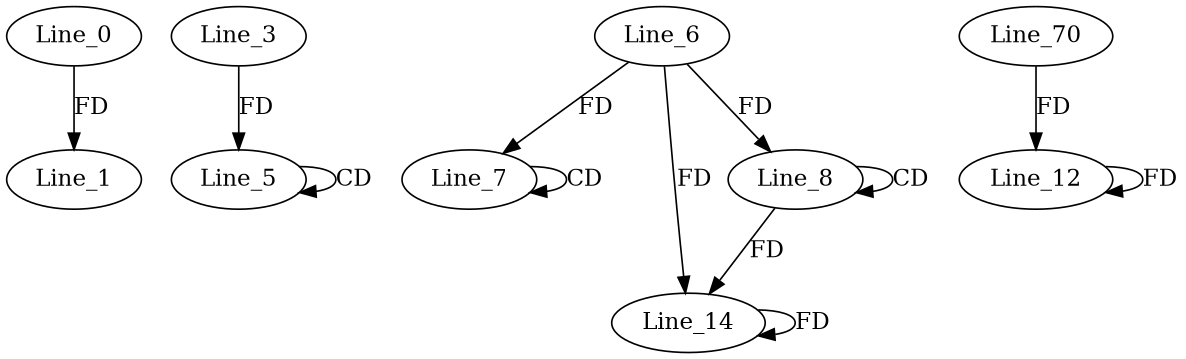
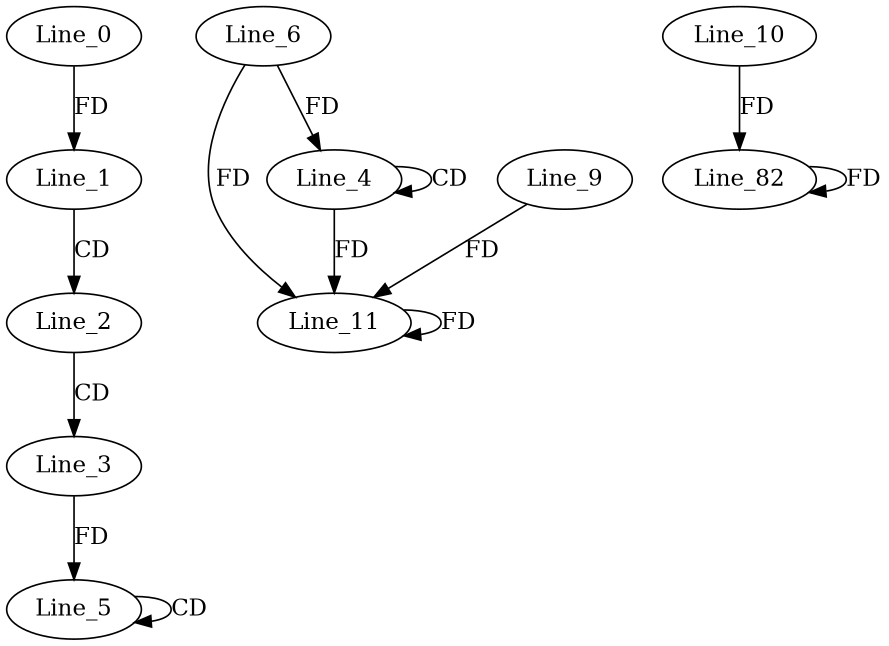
node "Line_70": label "Line_70" -> "Line_10"
node "Line_7": removed
node "Line_9": added
node "Line_8": label "Line_8" -> "Line_4"
node "Line_12": label "Line_12" -> "Line_82"
node "Line_2": added
node "Line_14": label "Line_14" -> "Line_11"
